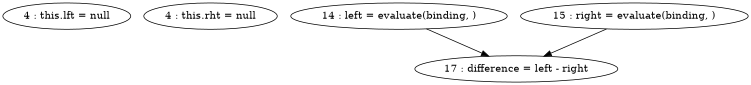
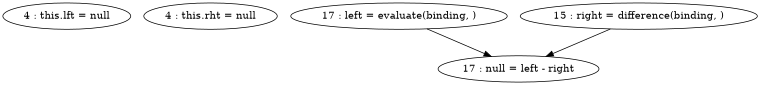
node "14 : left = evaluate(binding, )": label "14 : left = evaluate(binding, )" -> "17 : left = evaluate(binding, )"
node "15 : right = evaluate(binding, )": label "15 : right = evaluate(binding, )" -> "15 : right = difference(binding, )"
node "17 : difference = left - right": label "17 : difference = left - right" -> "17 : null = left - right"
